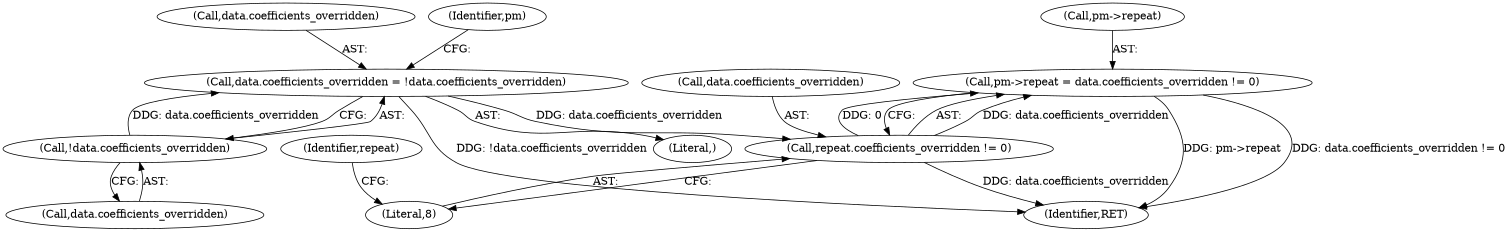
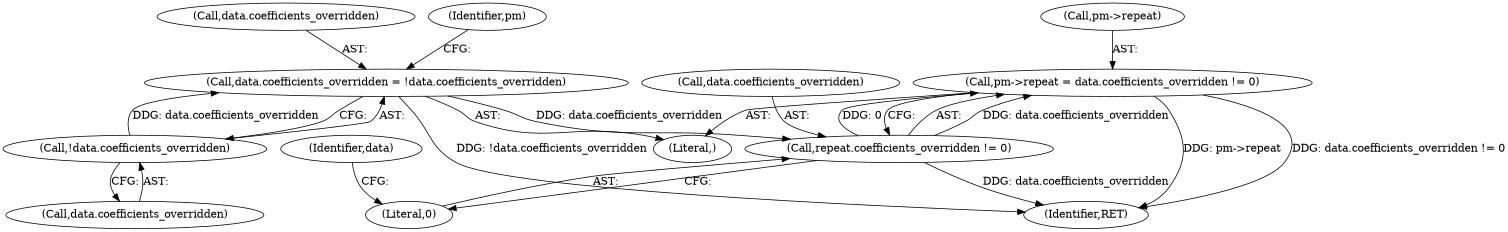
edge "(Call,pm->repeat = data.coefficients_overridden != 0)" -> "(Literal,)": added, label "AST:"
node "(Identifier,repeat)": label "(Identifier,repeat)" -> "(Identifier,data)"
node "(Literal,8)": label "(Literal,8)" -> "(Literal,0)"
